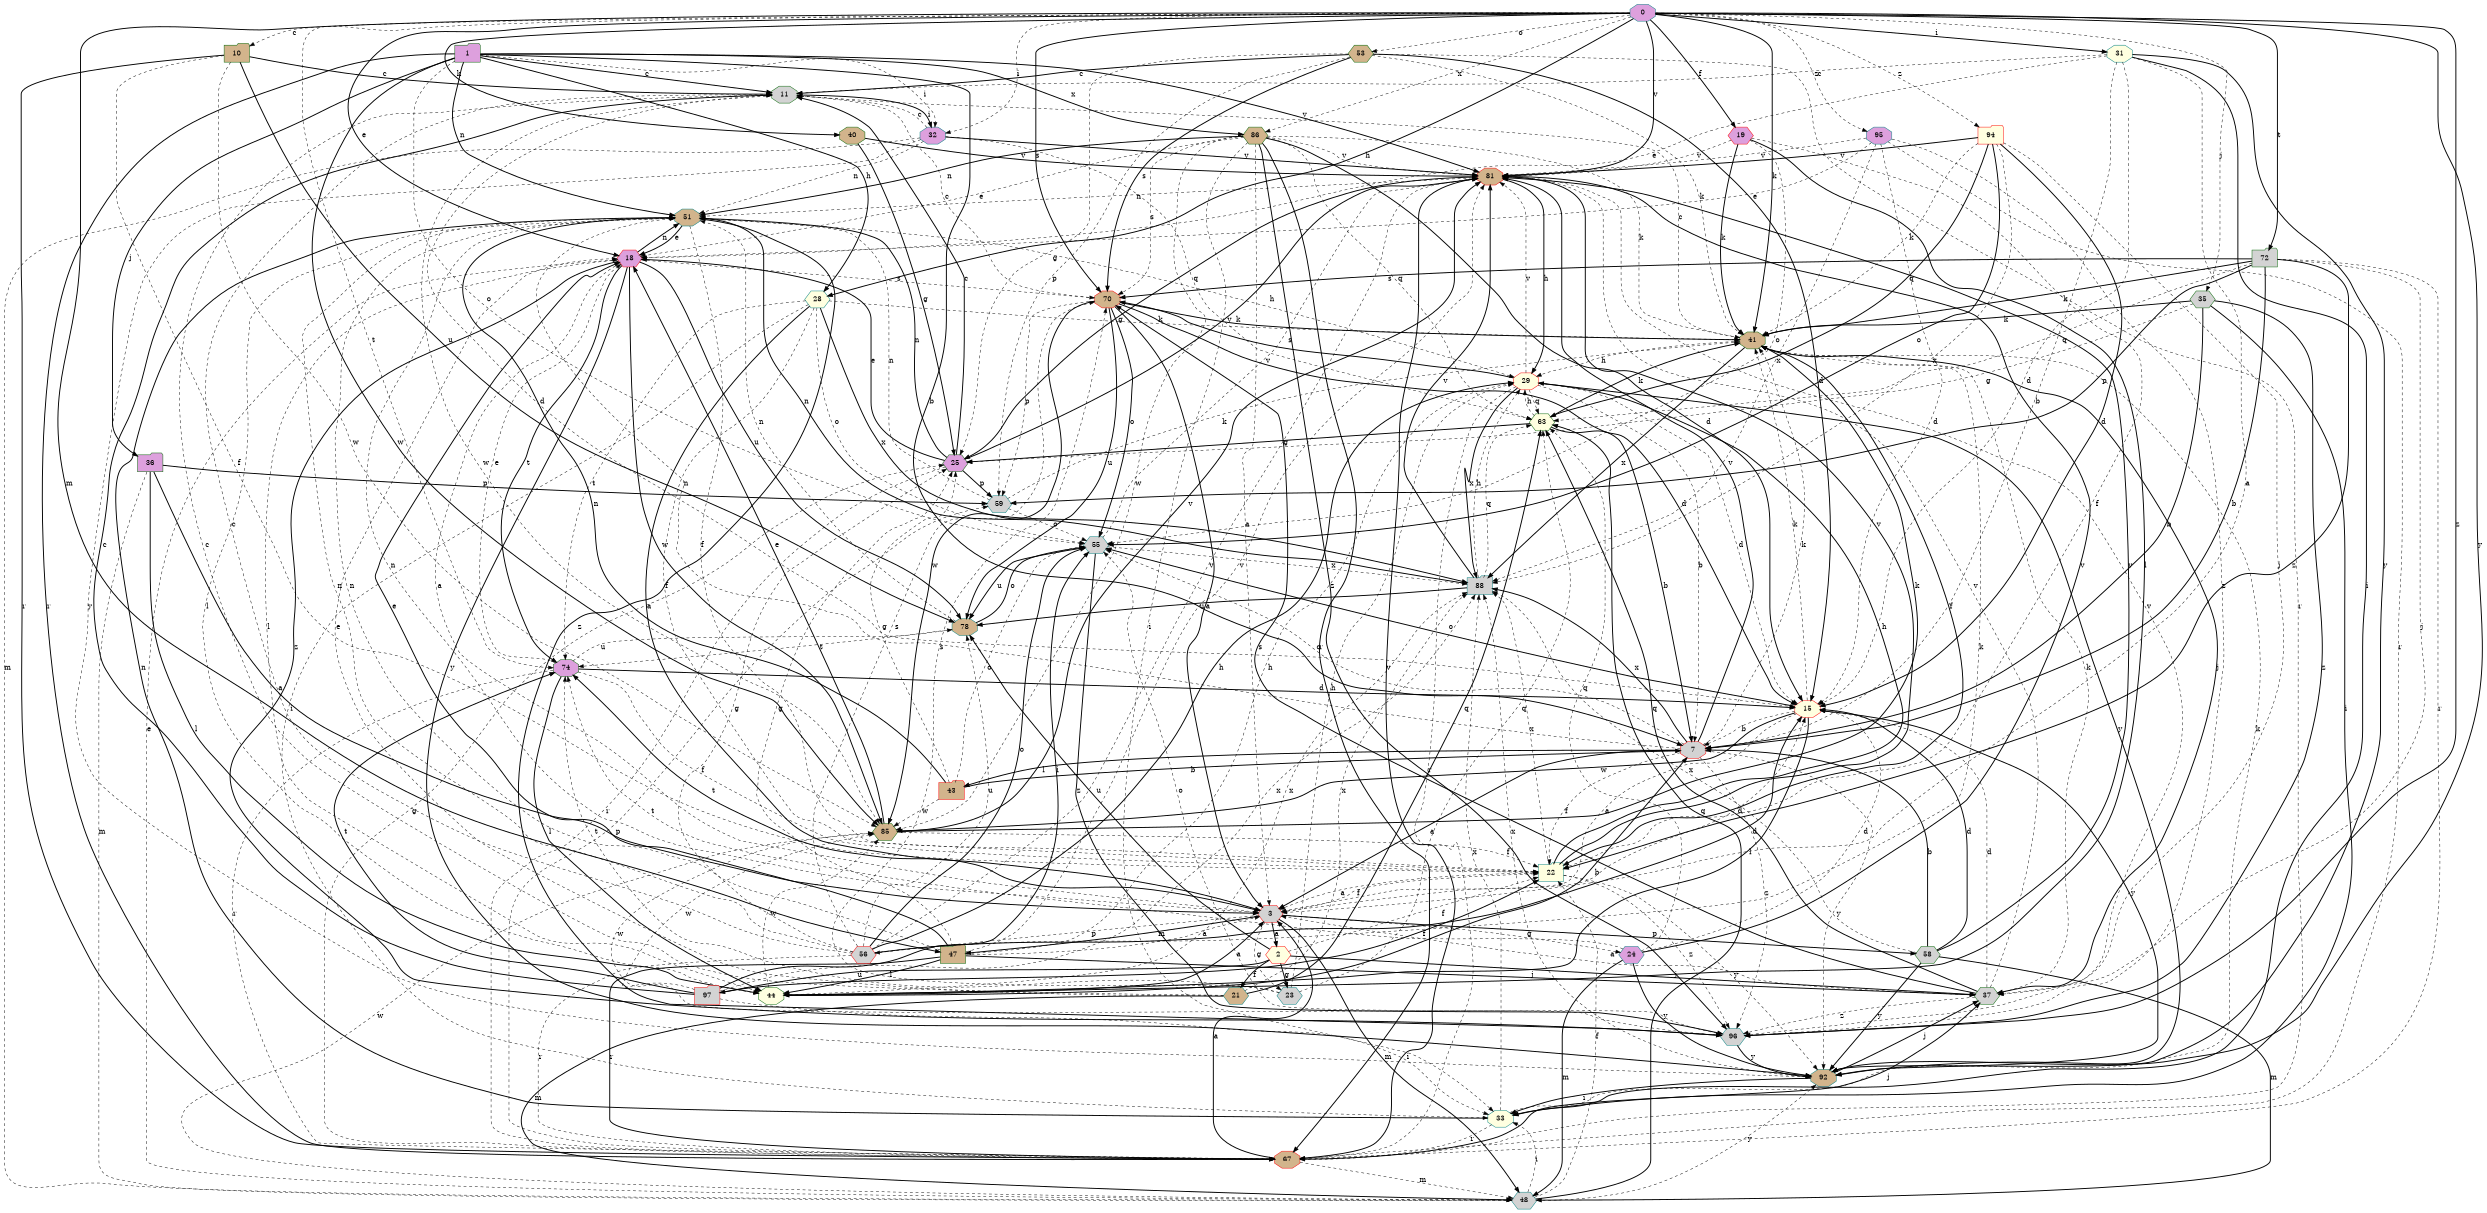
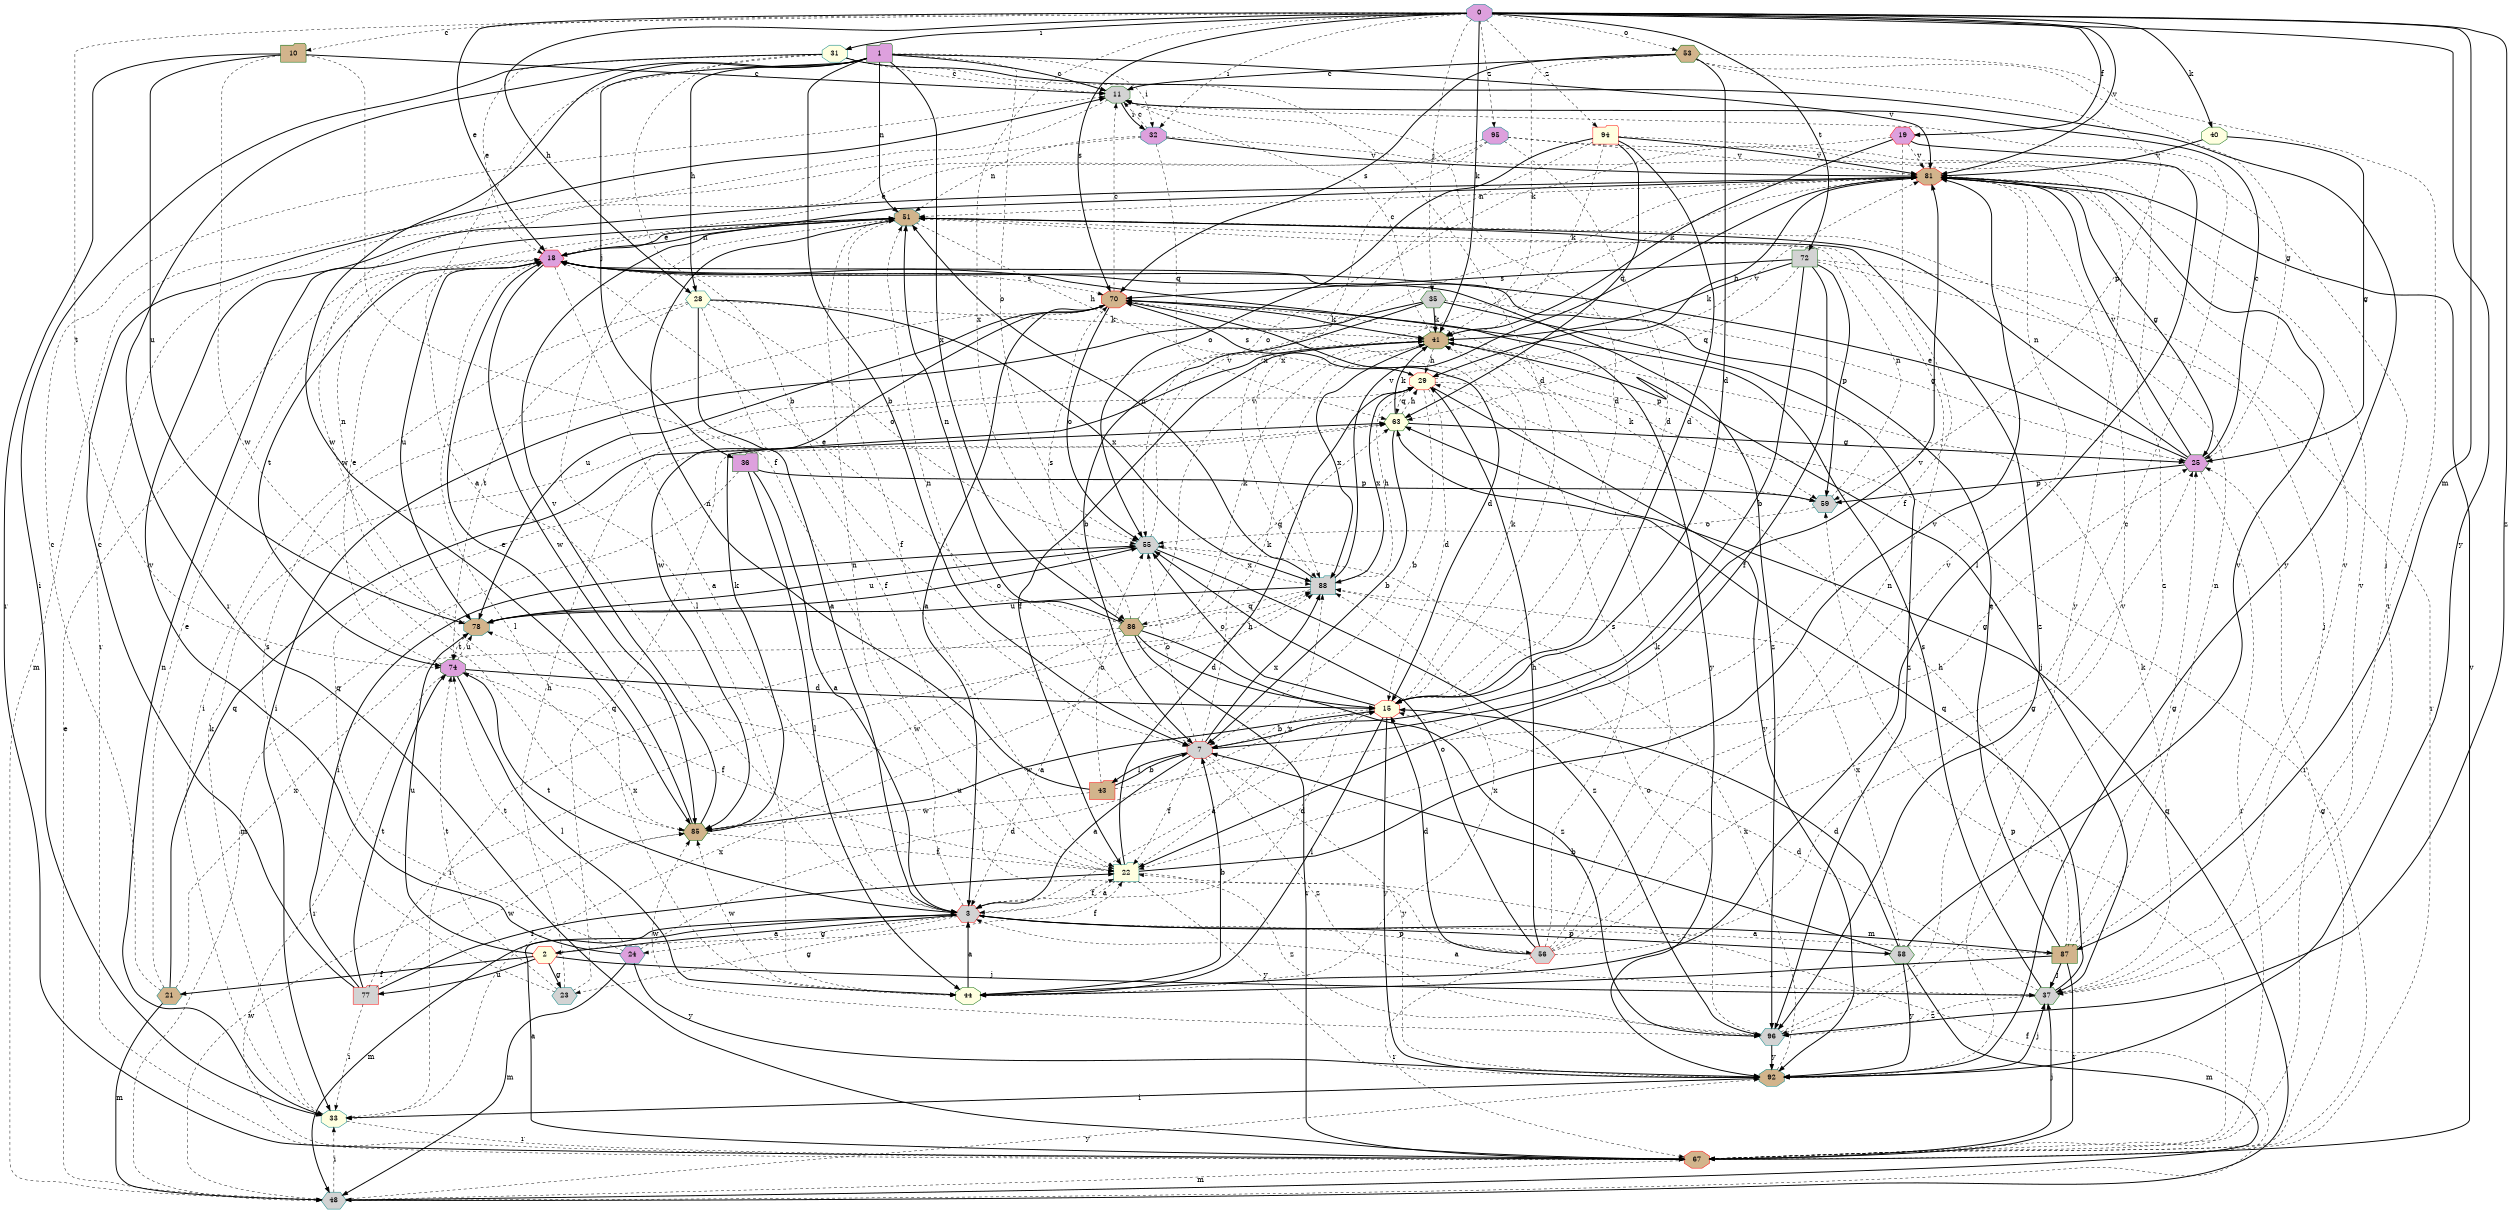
node "40": fillcolor tan -> lightyellow
edge "88" -> "63": now "88" -> "86"
edge "72" -> "22": label "z" -> "f"
node "47": label "47" -> "87"
node "97": label "97" -> "77"
